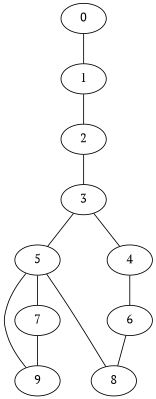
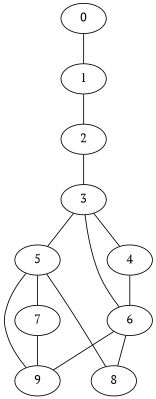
edge "3" -- "6": added
edge "6" -- "9": added
